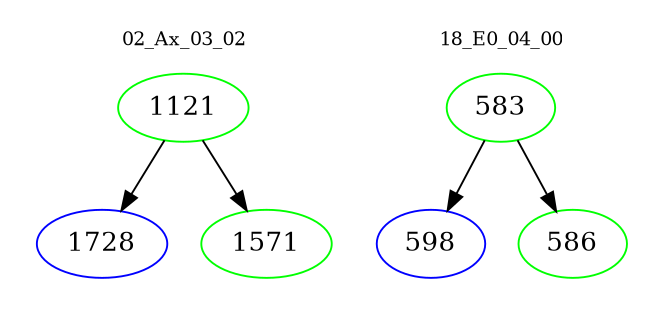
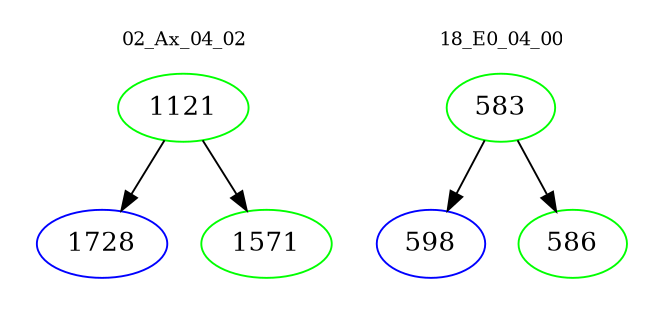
cluster "02_Ax_03_02": label "02_Ax_03_02" -> "02_Ax_04_02"
